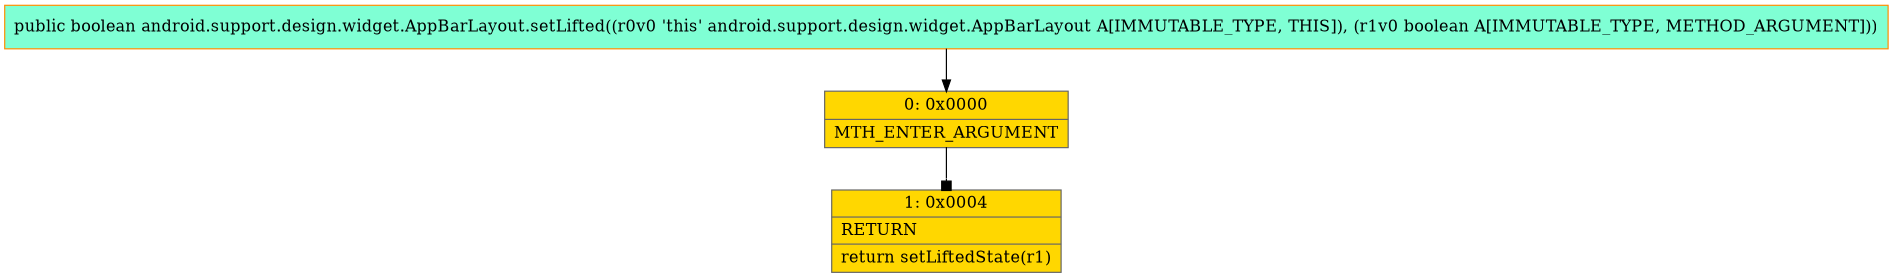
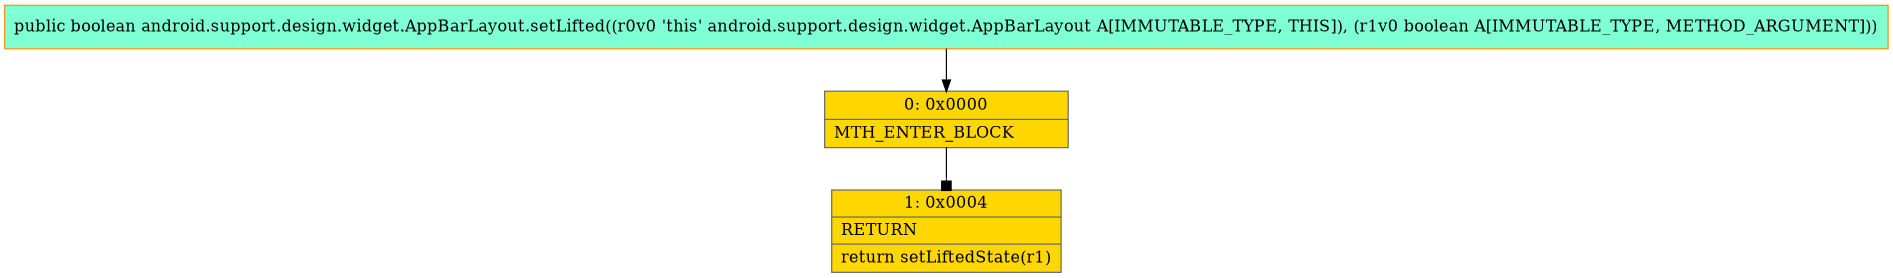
node "0: 0x0000": text "MTH_ENTER_ARGUMENT" -> "MTH_ENTER_BLOCK"
